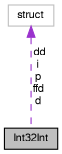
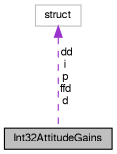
node "Int32Int": label "Int32Int" -> "Int32AttitudeGains"
